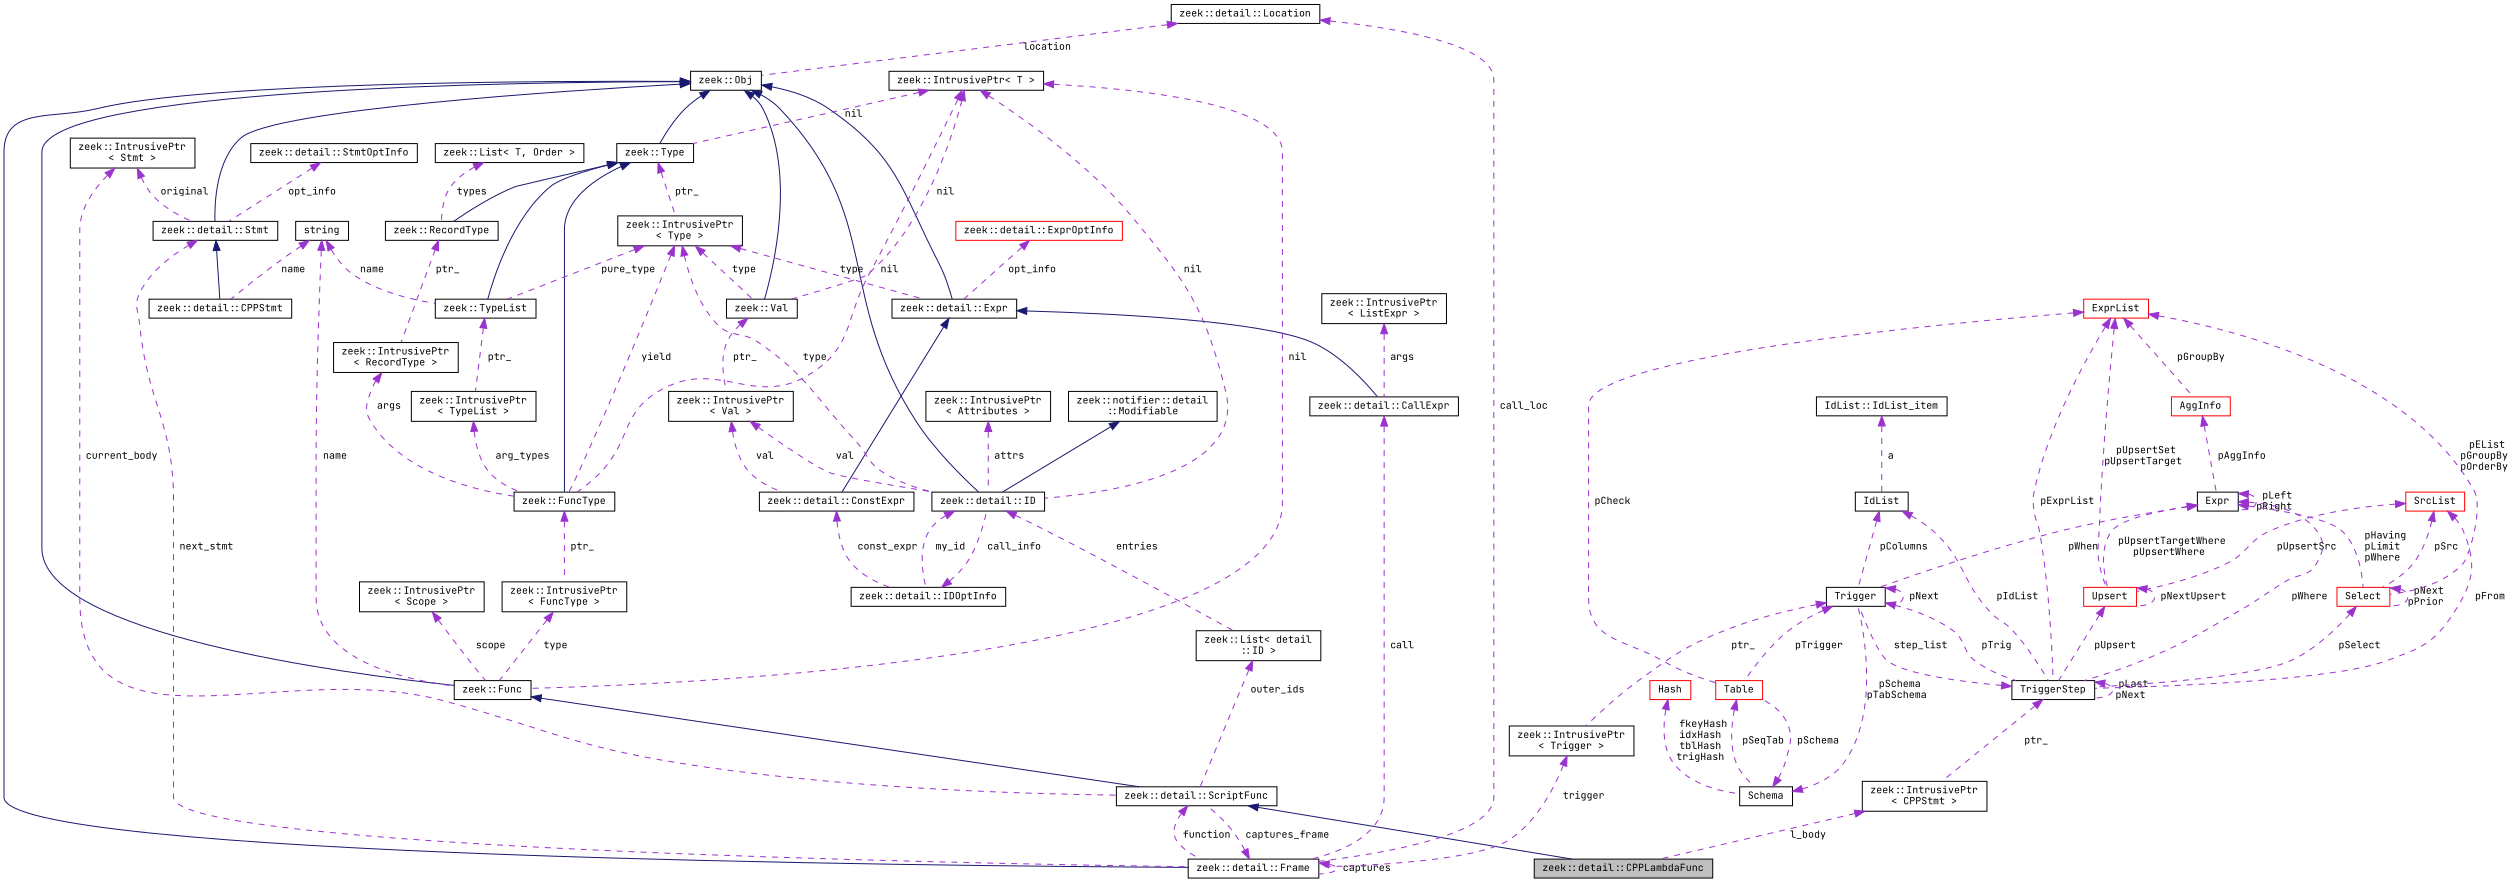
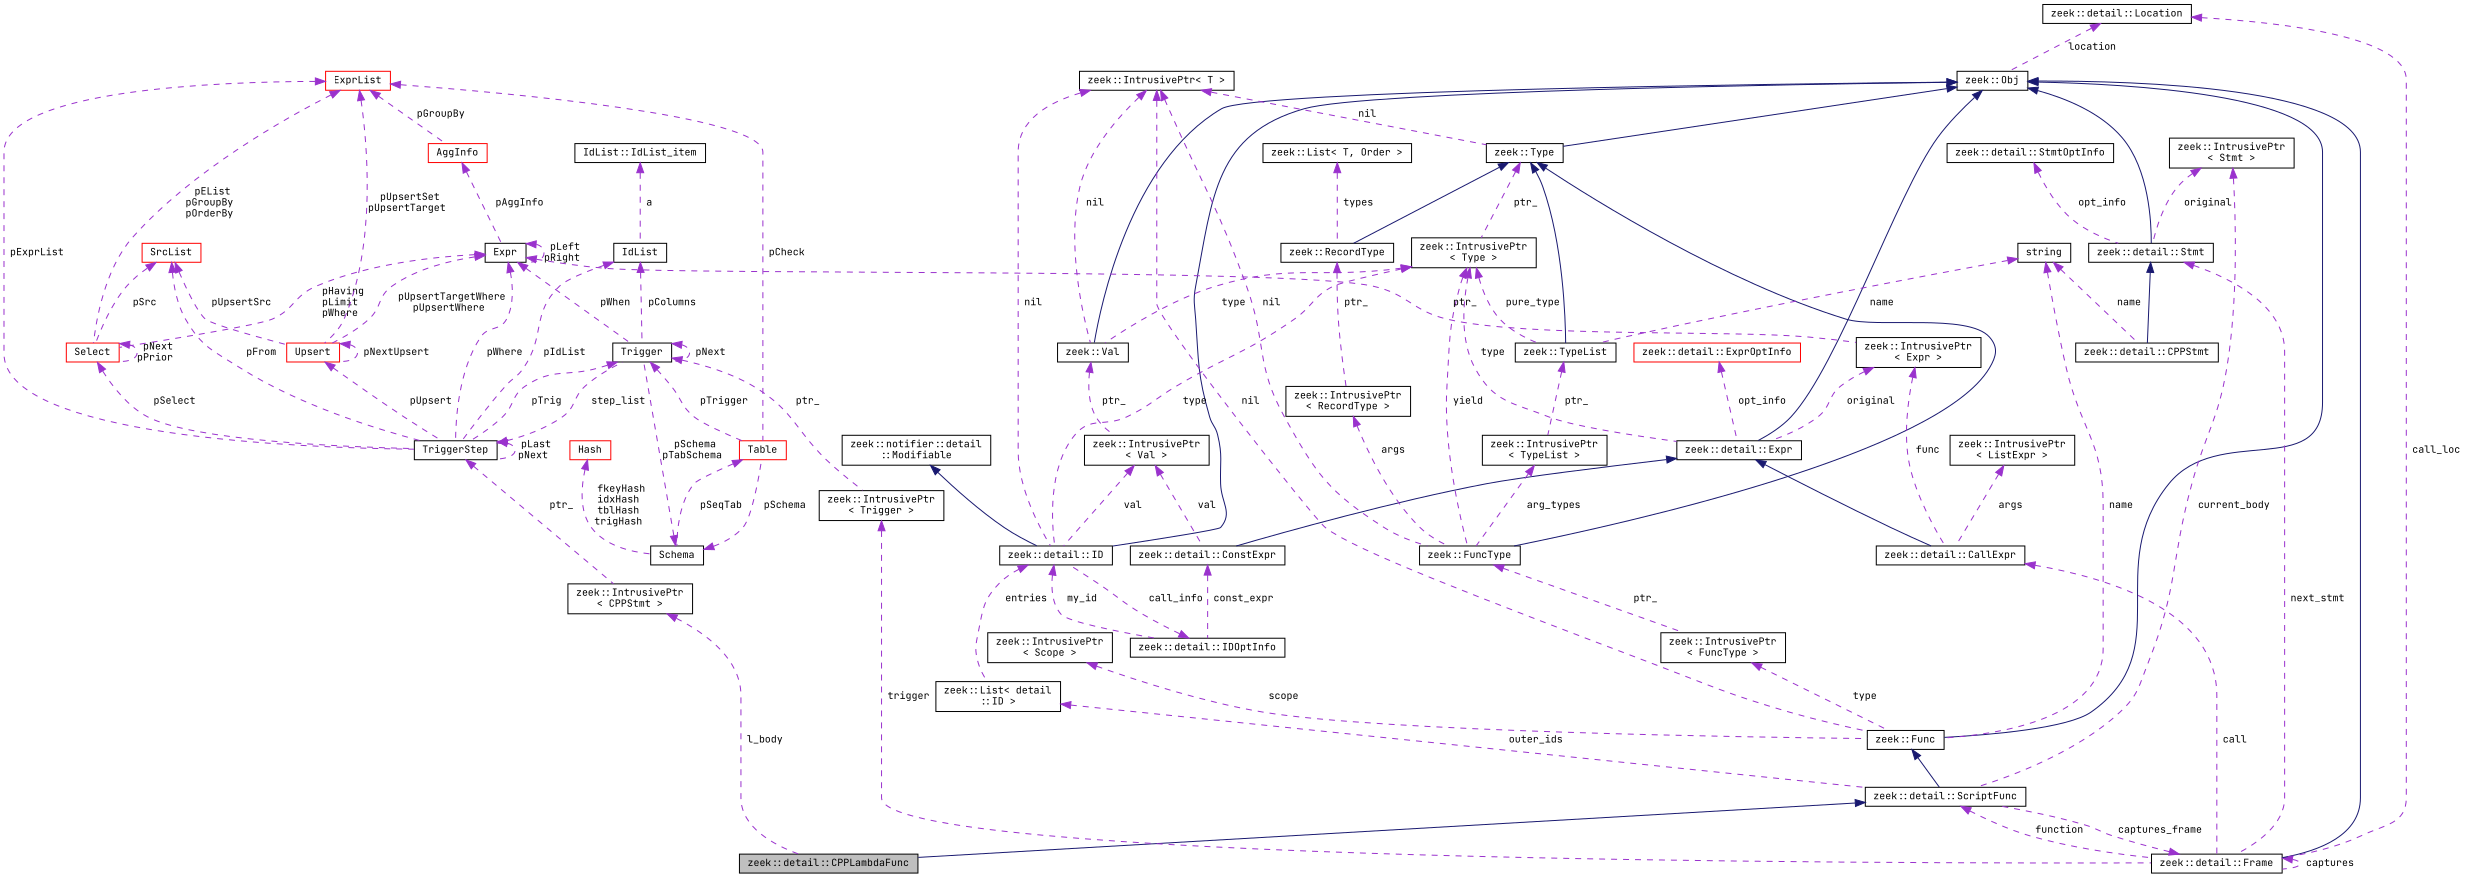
node "zeek::IntrusivePtr < Expr >": added
node "zeek::IntrusivePtr < Attributes >": removed
